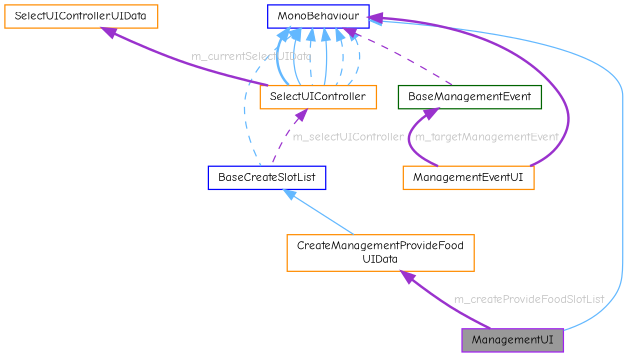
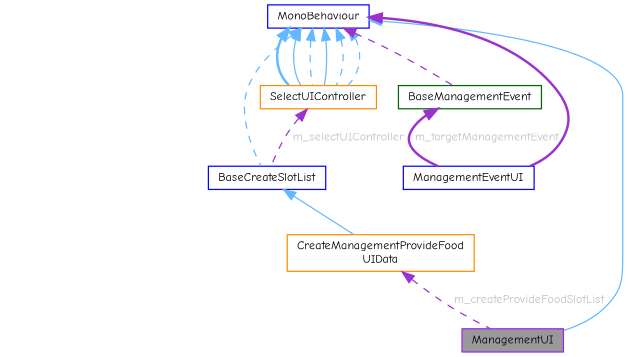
node "SelectUIController.UIData": removed
node "ManagementEventUI": color darkorange -> blue
edge "ManagementUI" -> "CreateManagementProvideFood UIData": style bold -> dashed
